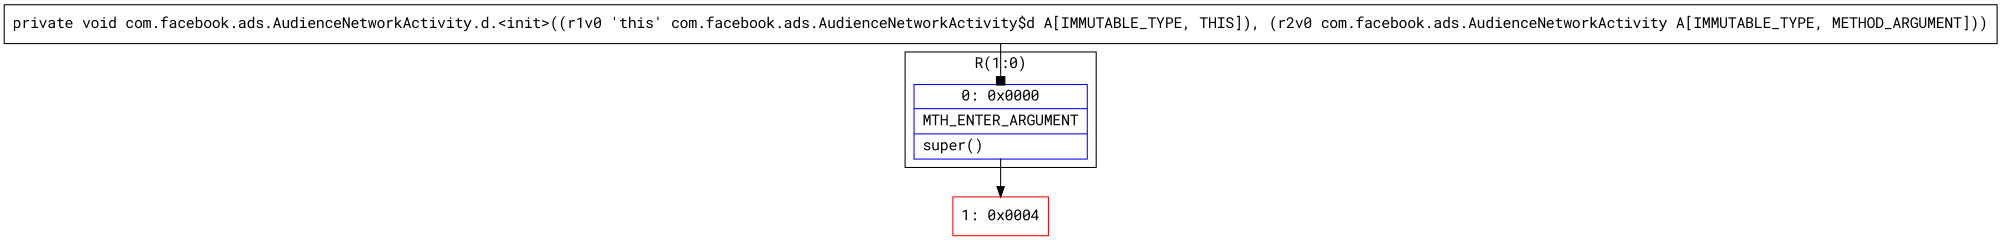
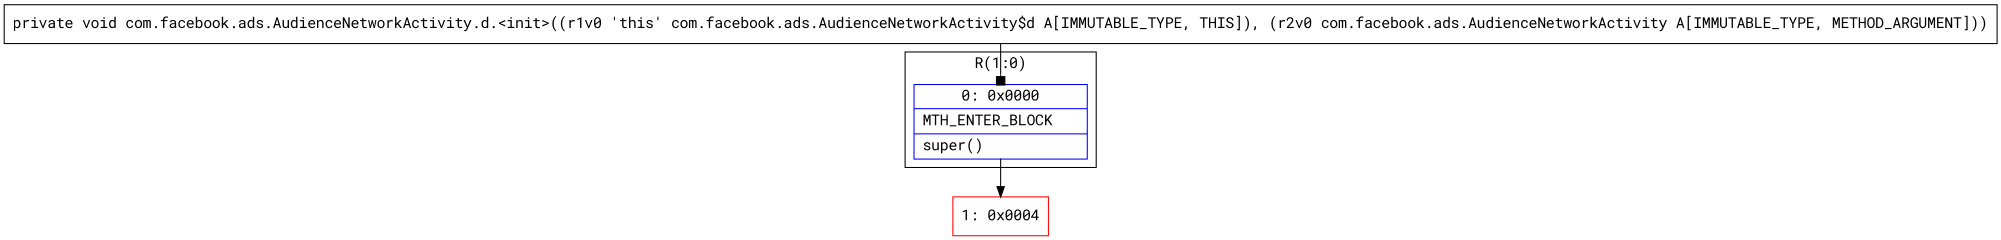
node "0: 0x0000": text "MTH_ENTER_ARGUMENT" -> "MTH_ENTER_BLOCK"
